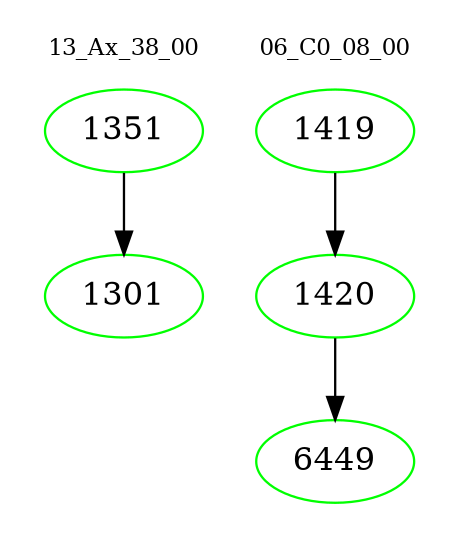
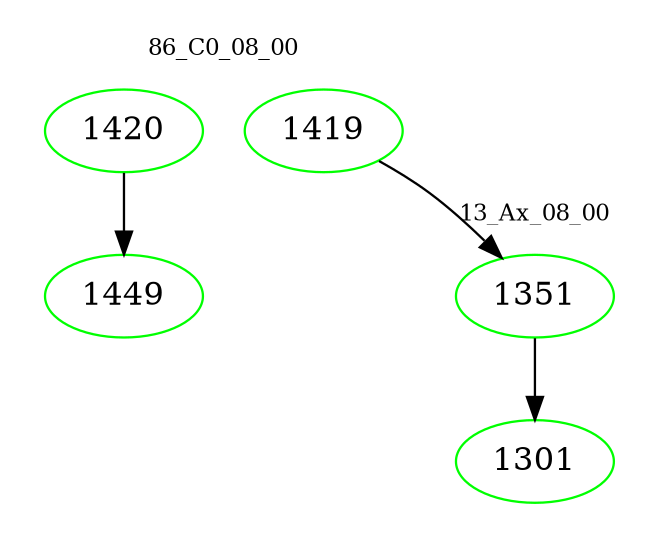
cluster "13_Ax_38_00": label "13_Ax_38_00" -> "13_Ax_08_00"
cluster "06_C0_08_00": label "06_C0_08_00" -> "86_C0_08_00"
edge "1419" -> "1420": now "1419" -> "1351"
node "6449": label "6449" -> "1449"
